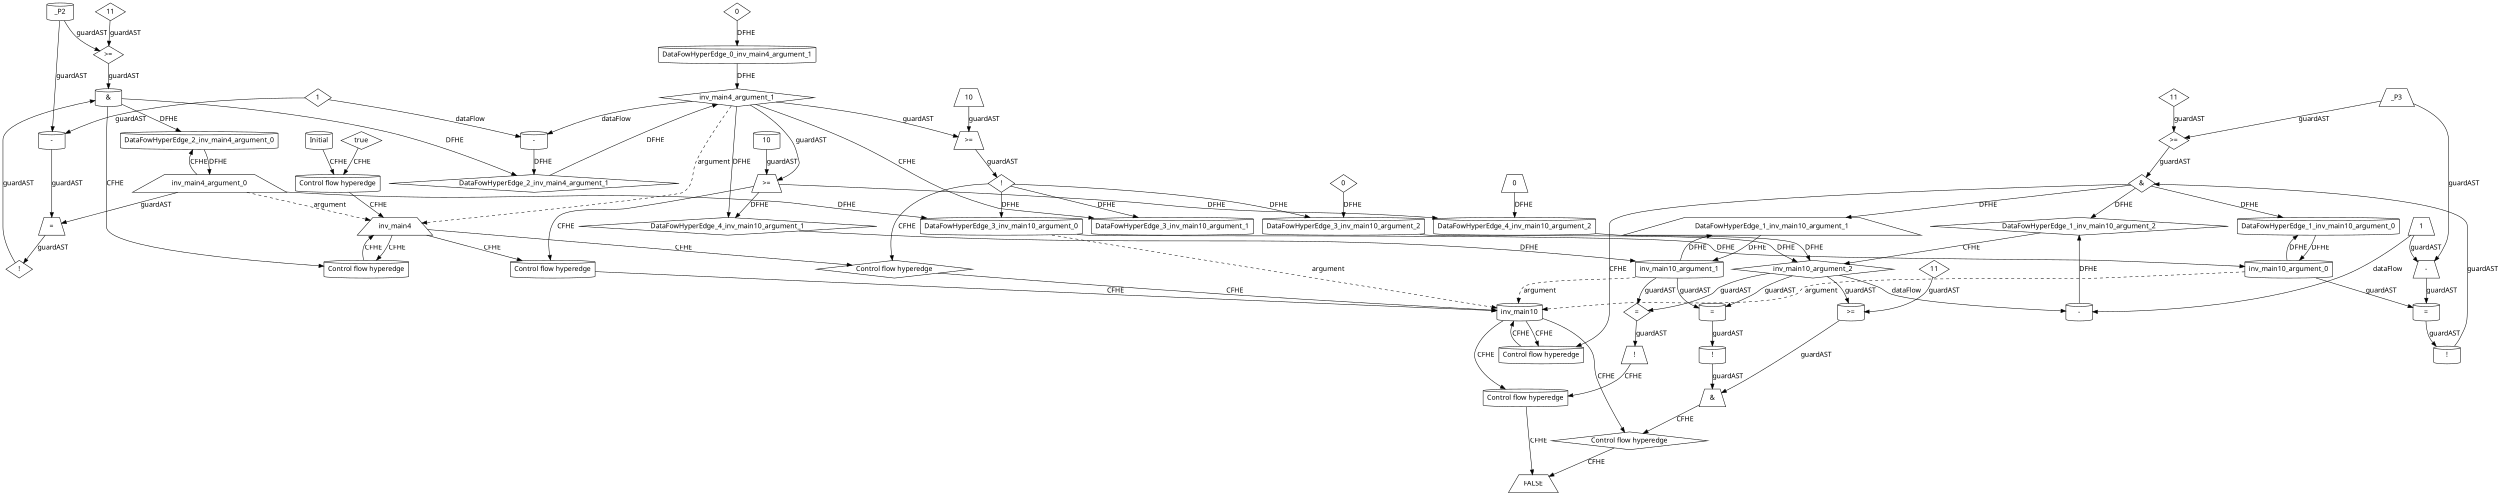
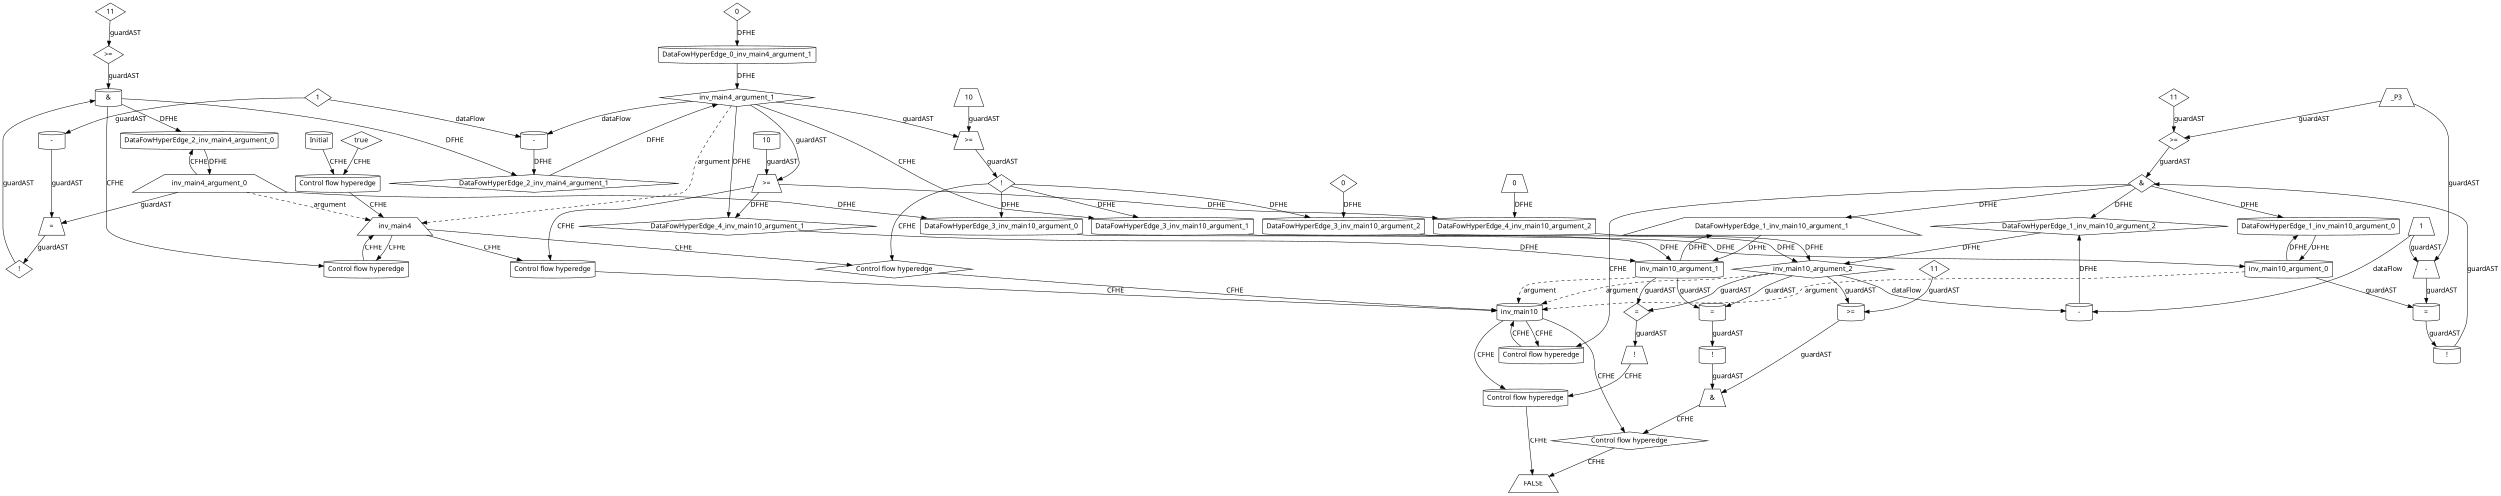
node "_P2": removed
edge "DataFowHyperEdge_3_inv_main10_argument_1" -> "inv_main10_argument_1": added, label "DFHE"
edge "DataFowHyperEdge_1_inv_main10_argument_2" -> "inv_main10_argument_2": label "CFHE" -> "DFHE"
edge "DataFowHyperEdge_3_inv_main10_argument_0" -> "inv_main10": now "inv_main10_argument_2" -> "inv_main10"
